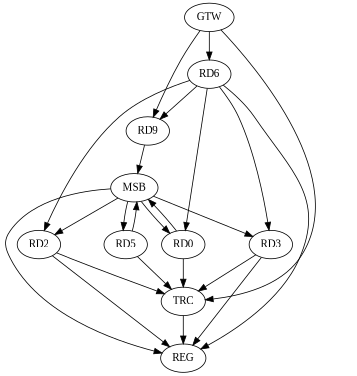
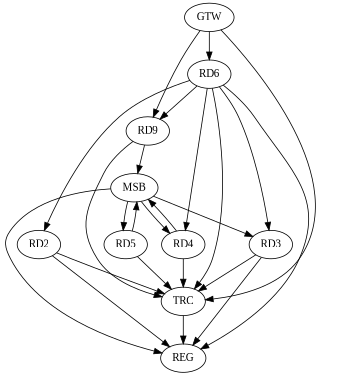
edge "RD6" -> "TRC": added
edge "MSB" -> "RD2": removed
edge "RD9" -> "TRC": added
node "RD0": label "RD0" -> "RD4"
